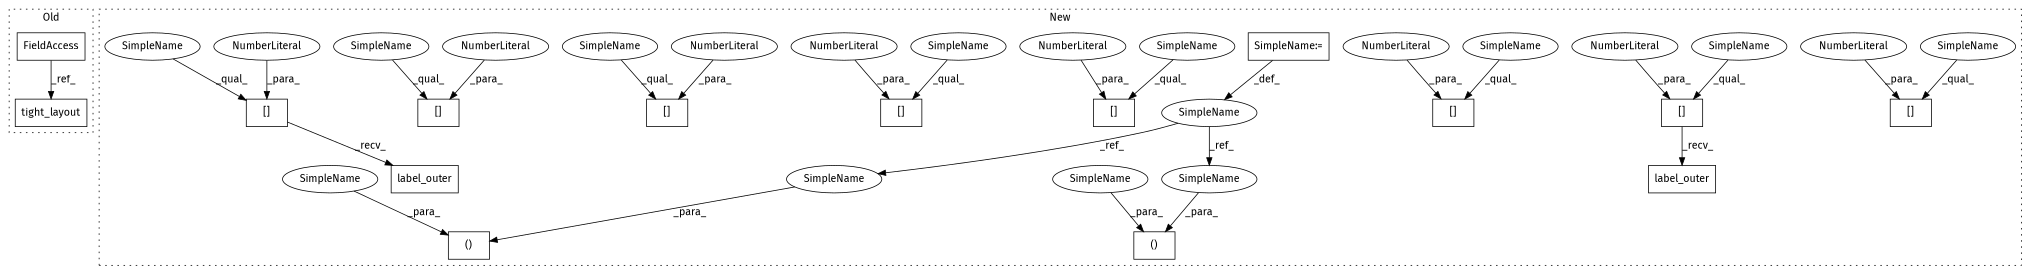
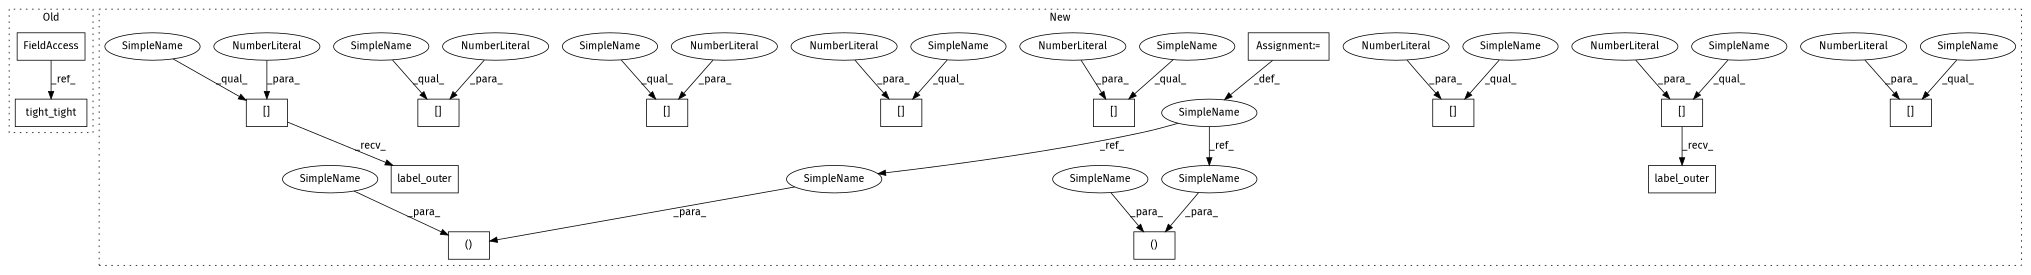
node "SimpleName:=": label "SimpleName:=" -> "Assignment:="
node "tight_layout": label "tight_layout" -> "tight_tight"
